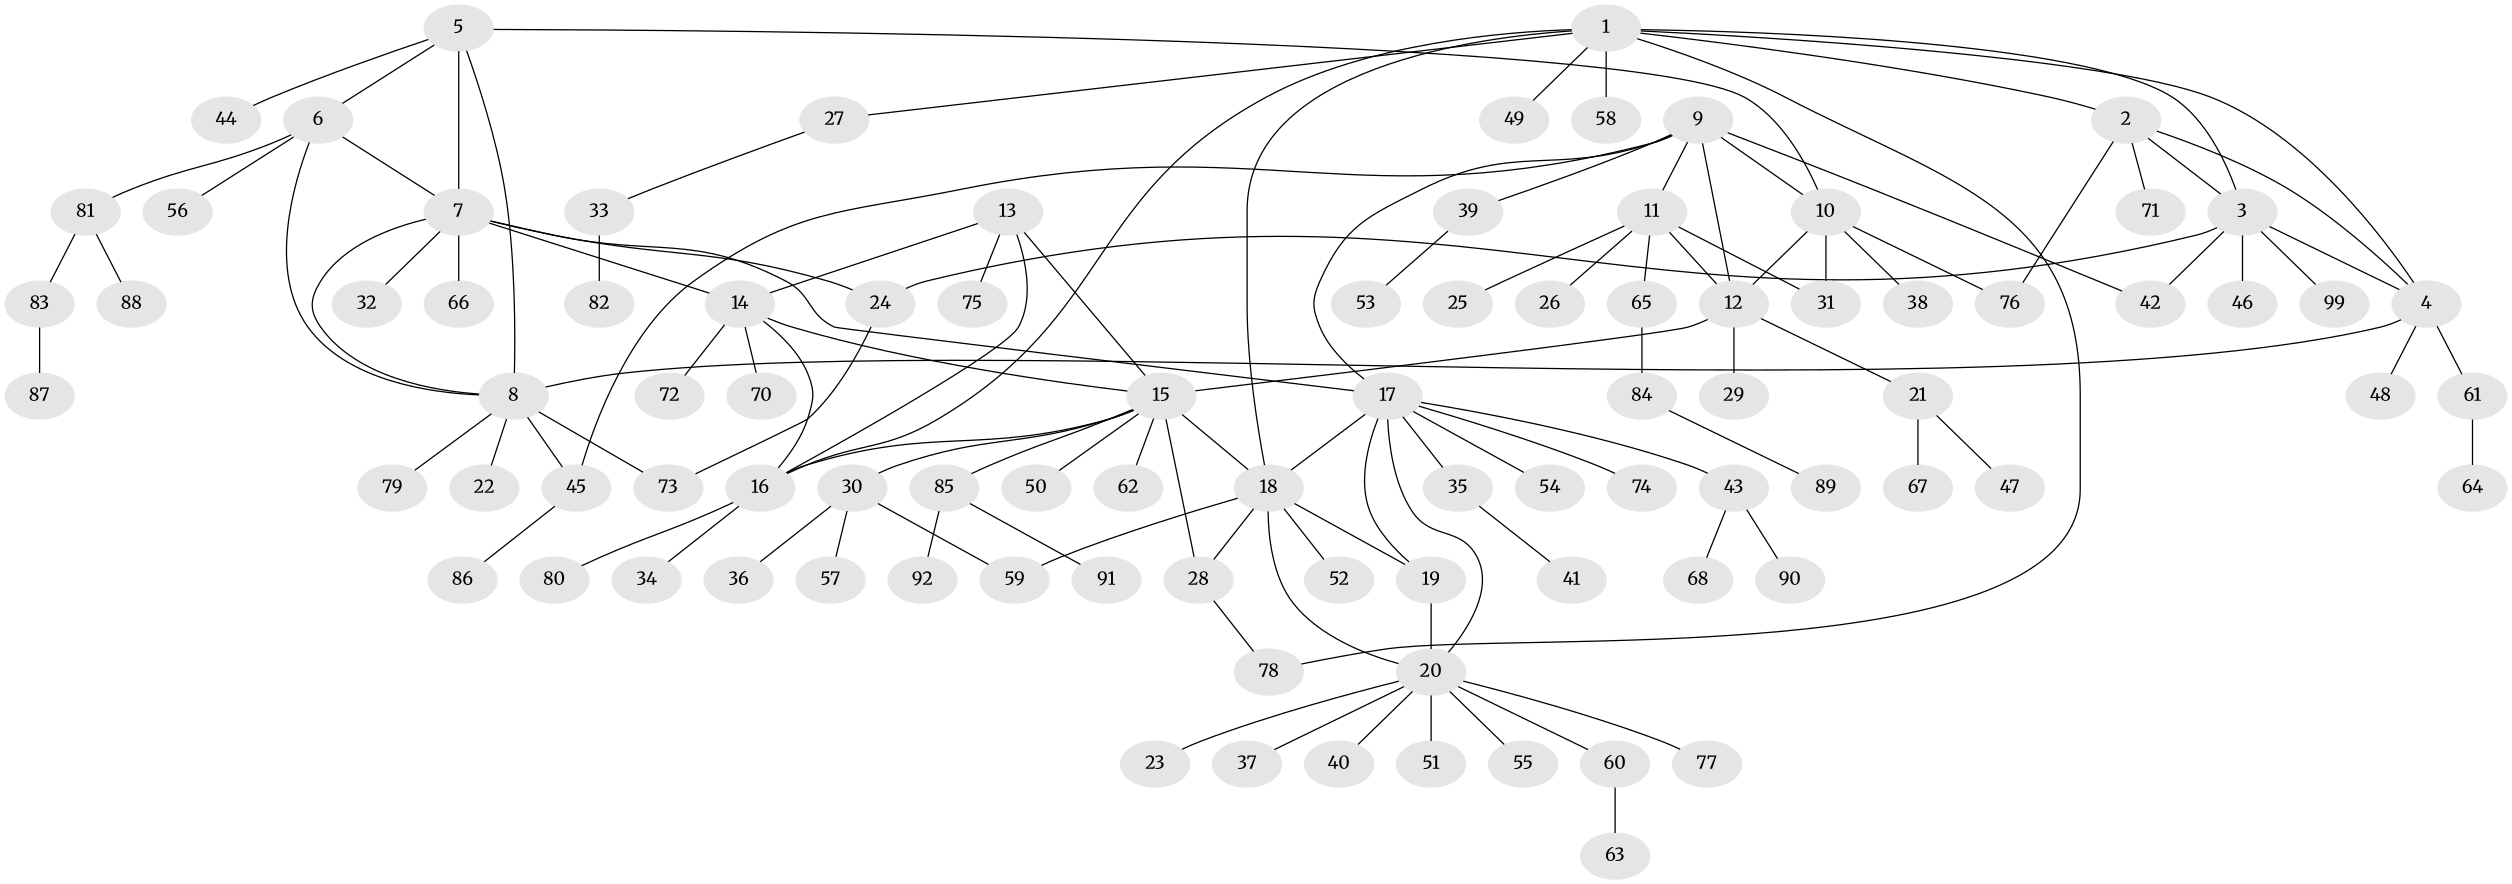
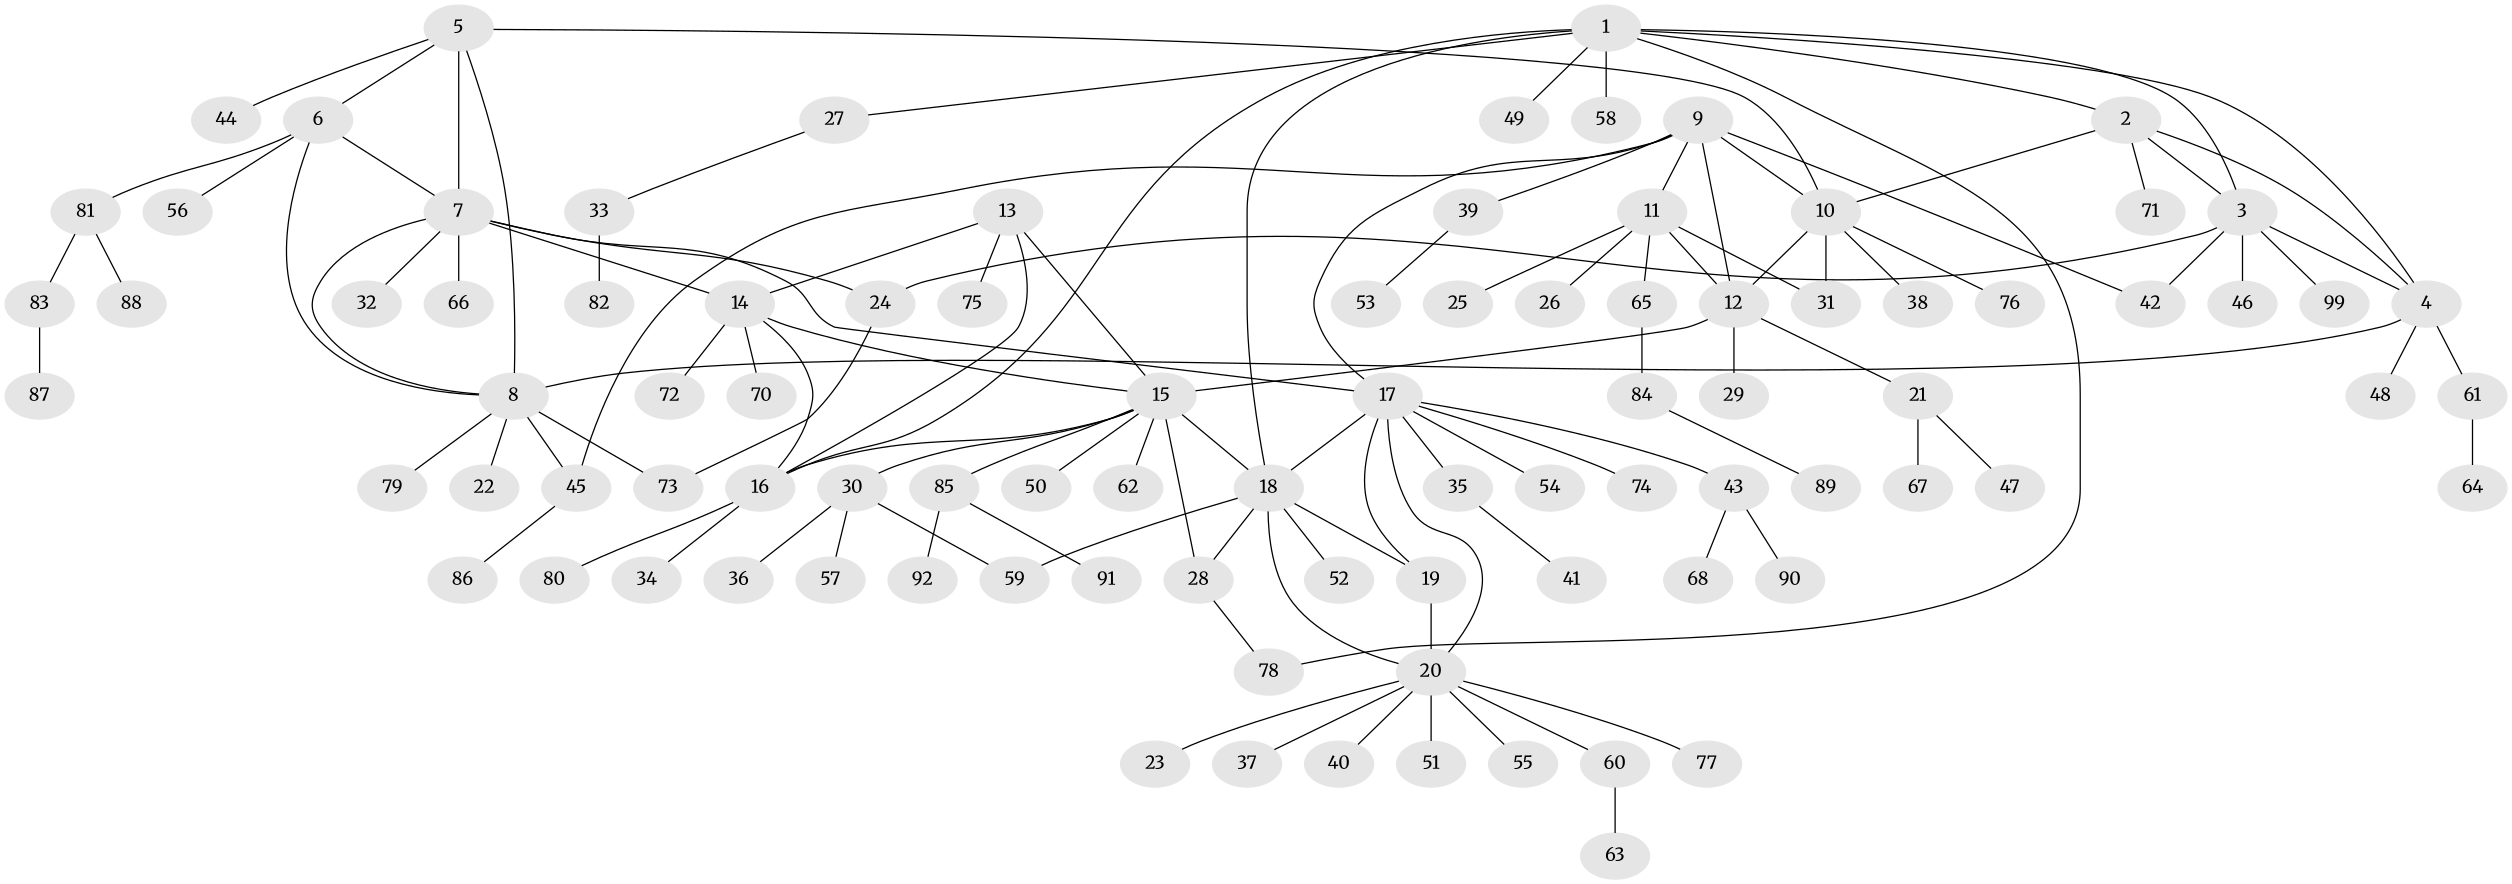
edge "2" -- "76": now "2" -- "10"
